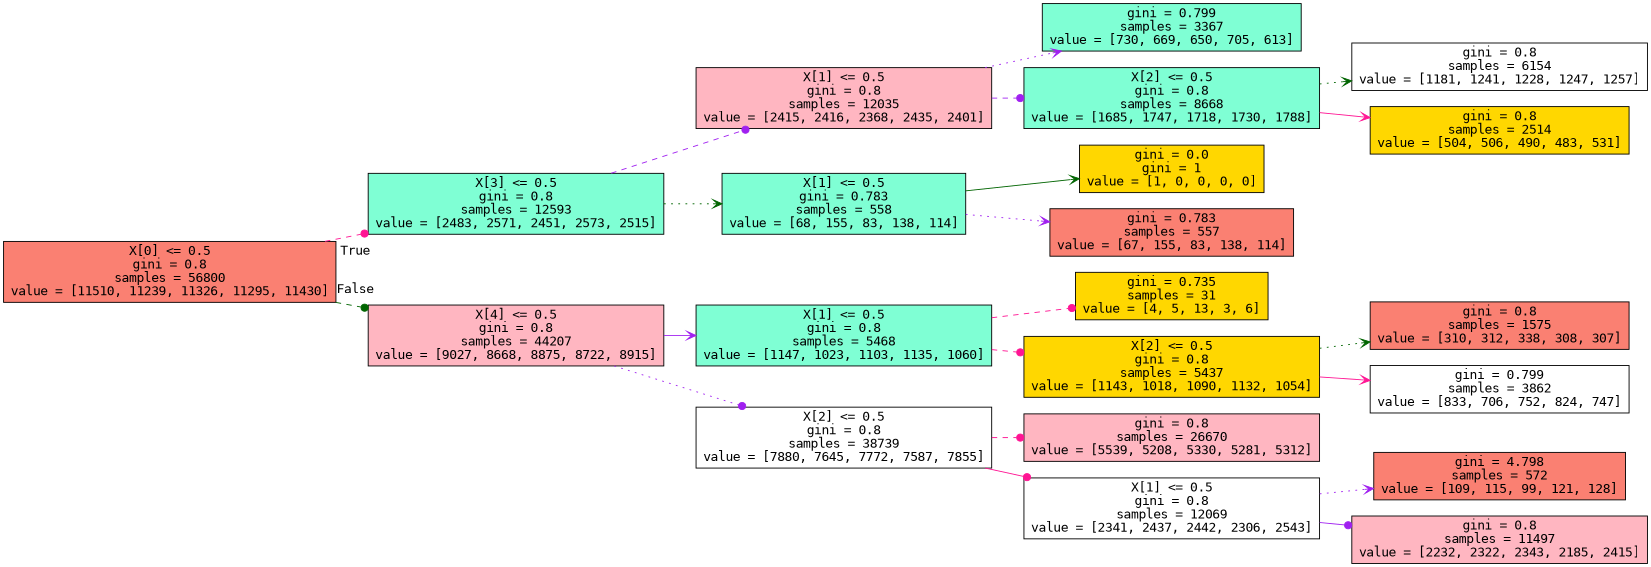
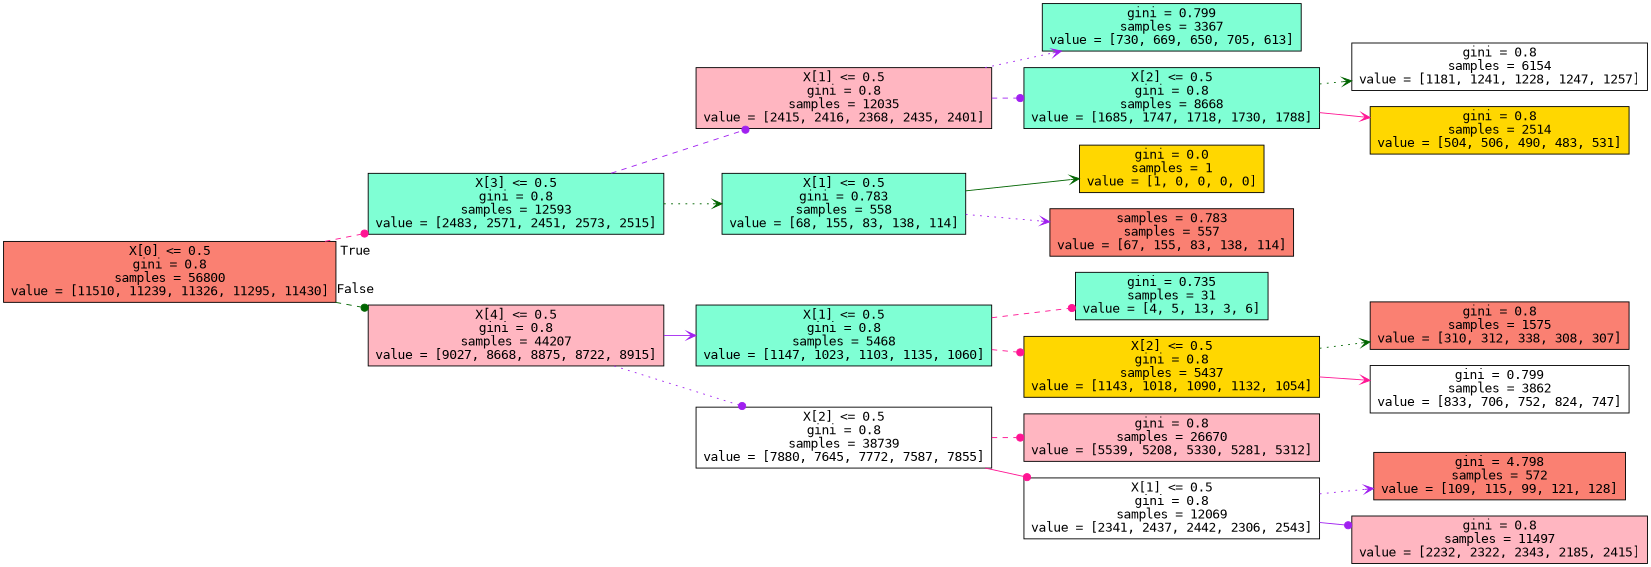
node "gini = 0.0 gini = 1 value = [1, 0, 0, 0, 0]": label "gini = 0.0 gini = 1 value = [1, 0, 0, 0, 0]" -> "gini = 0.0 samples = 1 value = [1, 0, 0, 0, 0]"
node "gini = 0.783 samples = 557 value = [67, 155, 83, 138, 114]": label "gini = 0.783 samples = 557 value = [67, 155, 83, 138, 114]" -> "samples = 0.783 samples = 557 value = [67, 155, 83, 138, 114]"
node "gini = 0.735 samples = 31 value = [4, 5, 13, 3, 6]": fillcolor gold -> aquamarine
